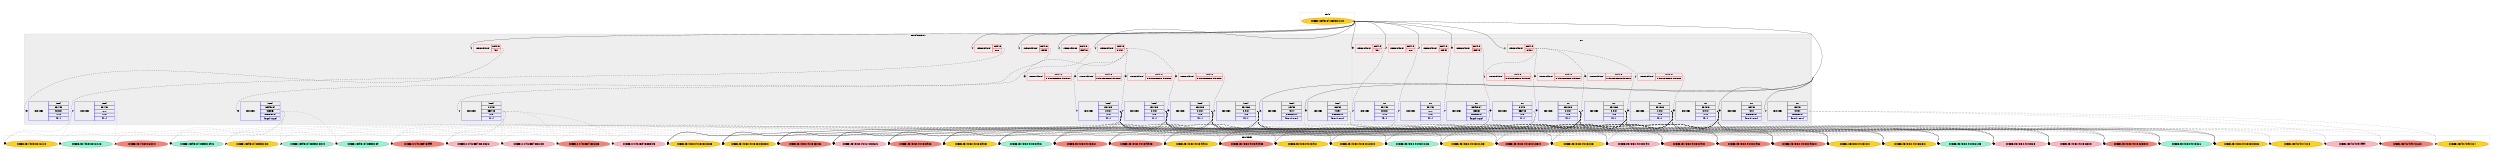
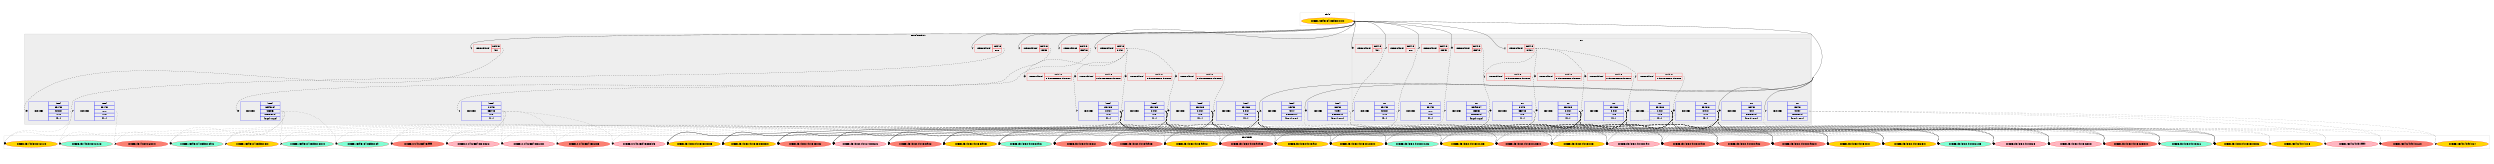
node "portage://use-lang/python-3.11.10": label "portage://use-lang/python-3.11.10" -> "portage://dev-lang/python-3.11.10"
